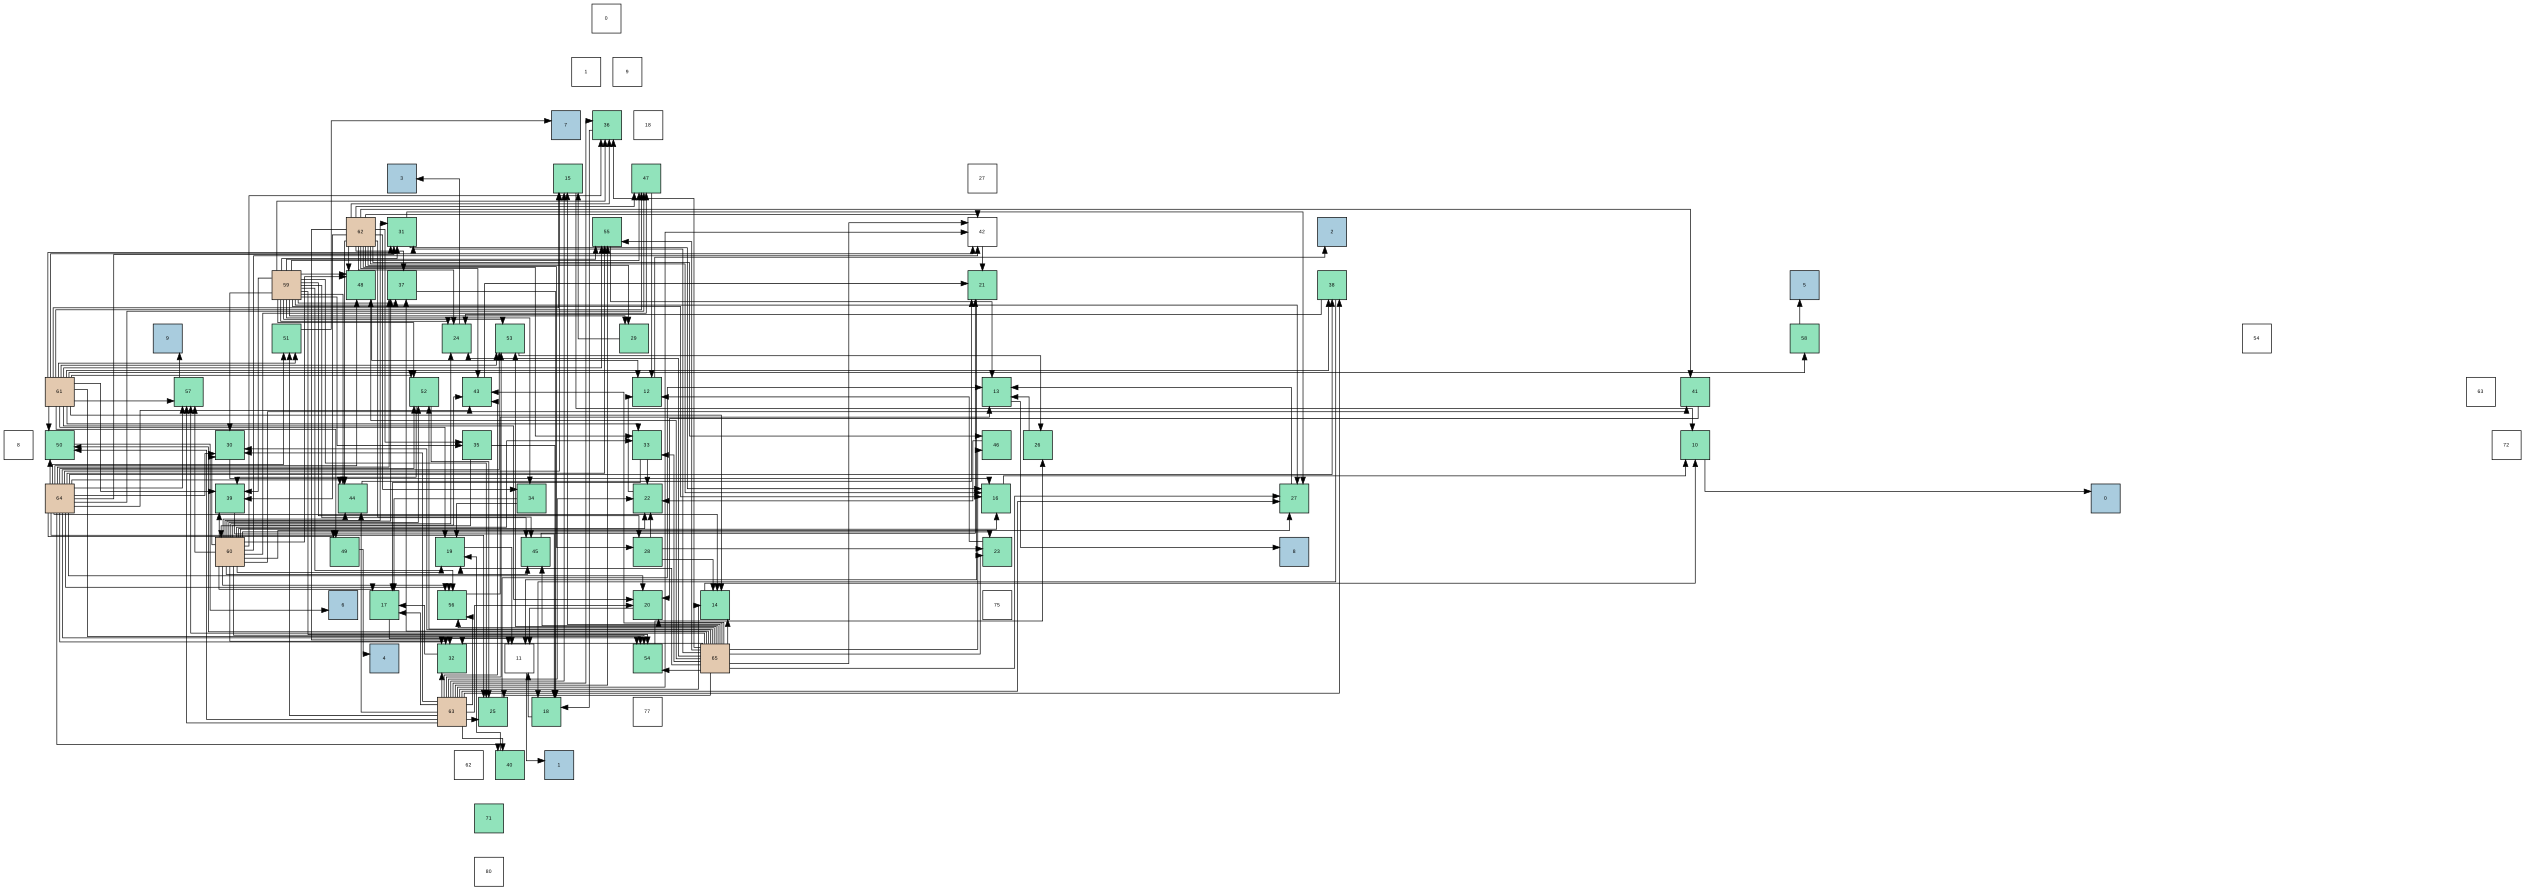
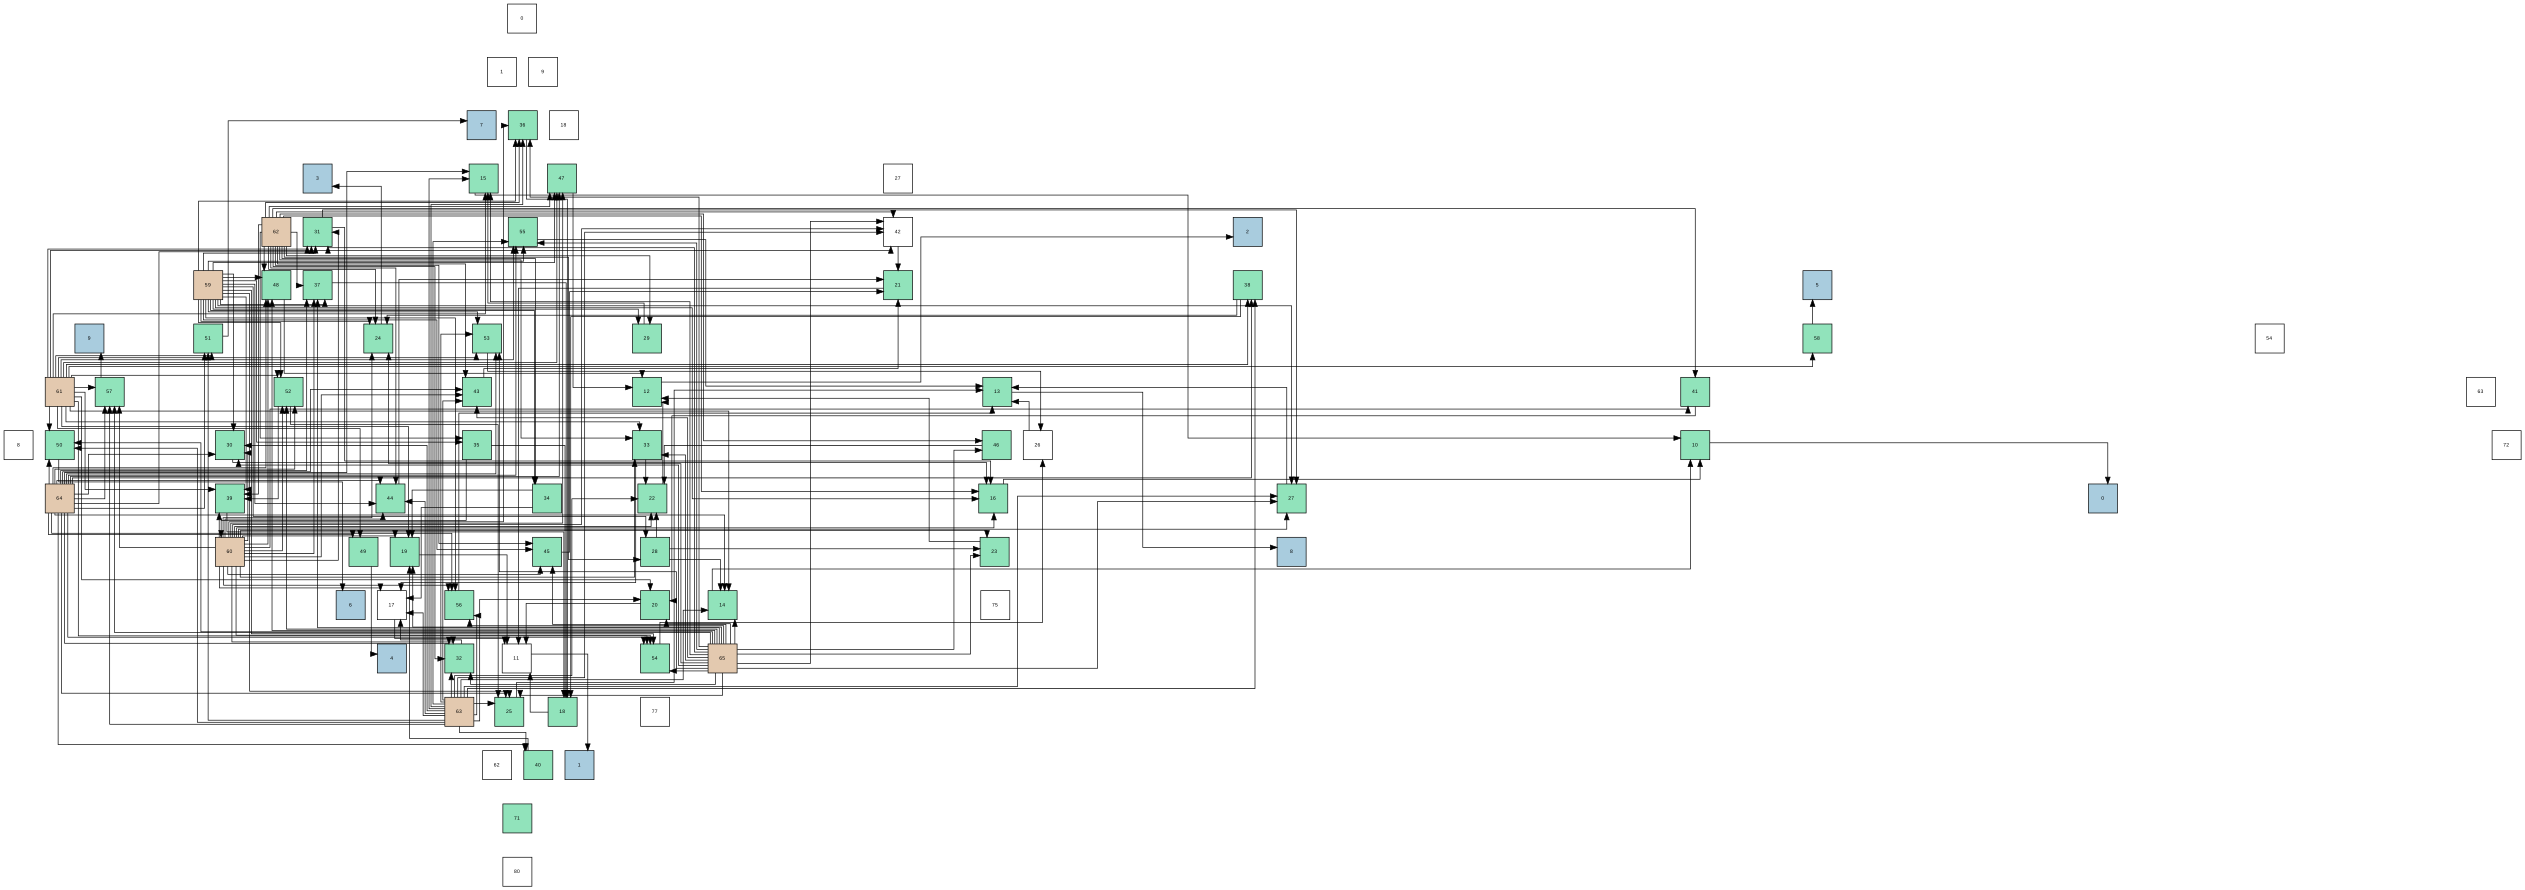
node "26": fillcolor #91e3bb -> #ffffff
edge "64" -> "20": removed
node "17": fillcolor #91e3bb -> #ffffff
